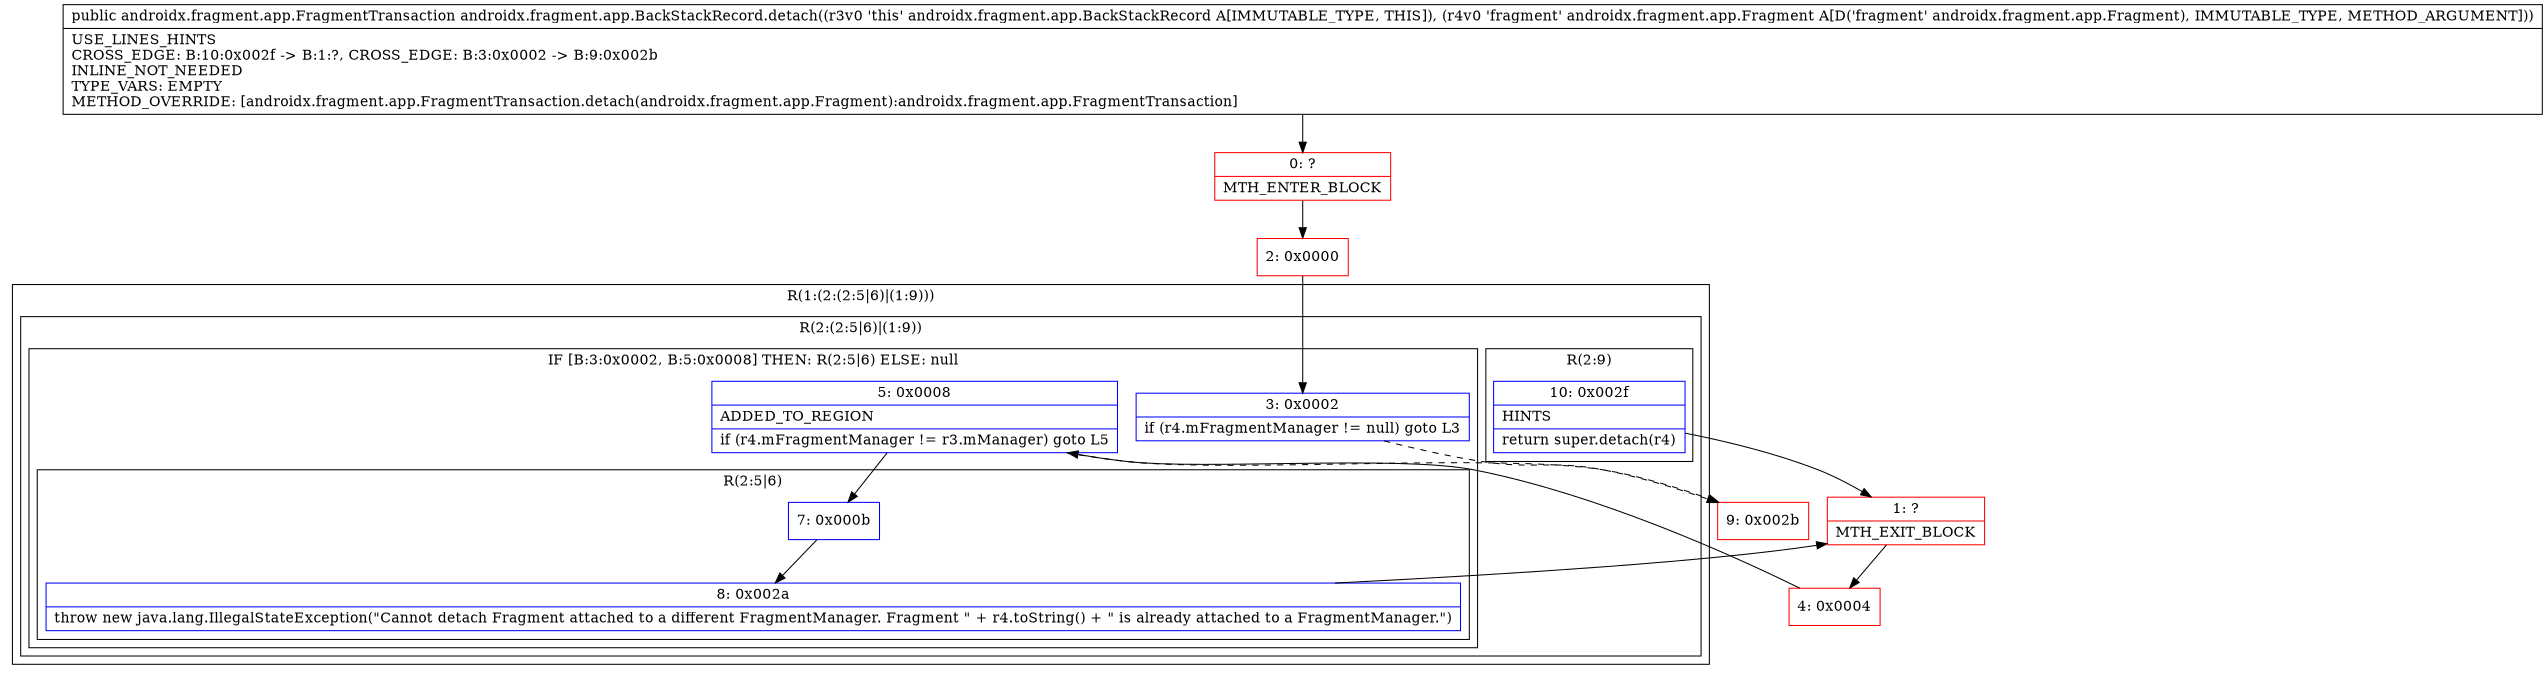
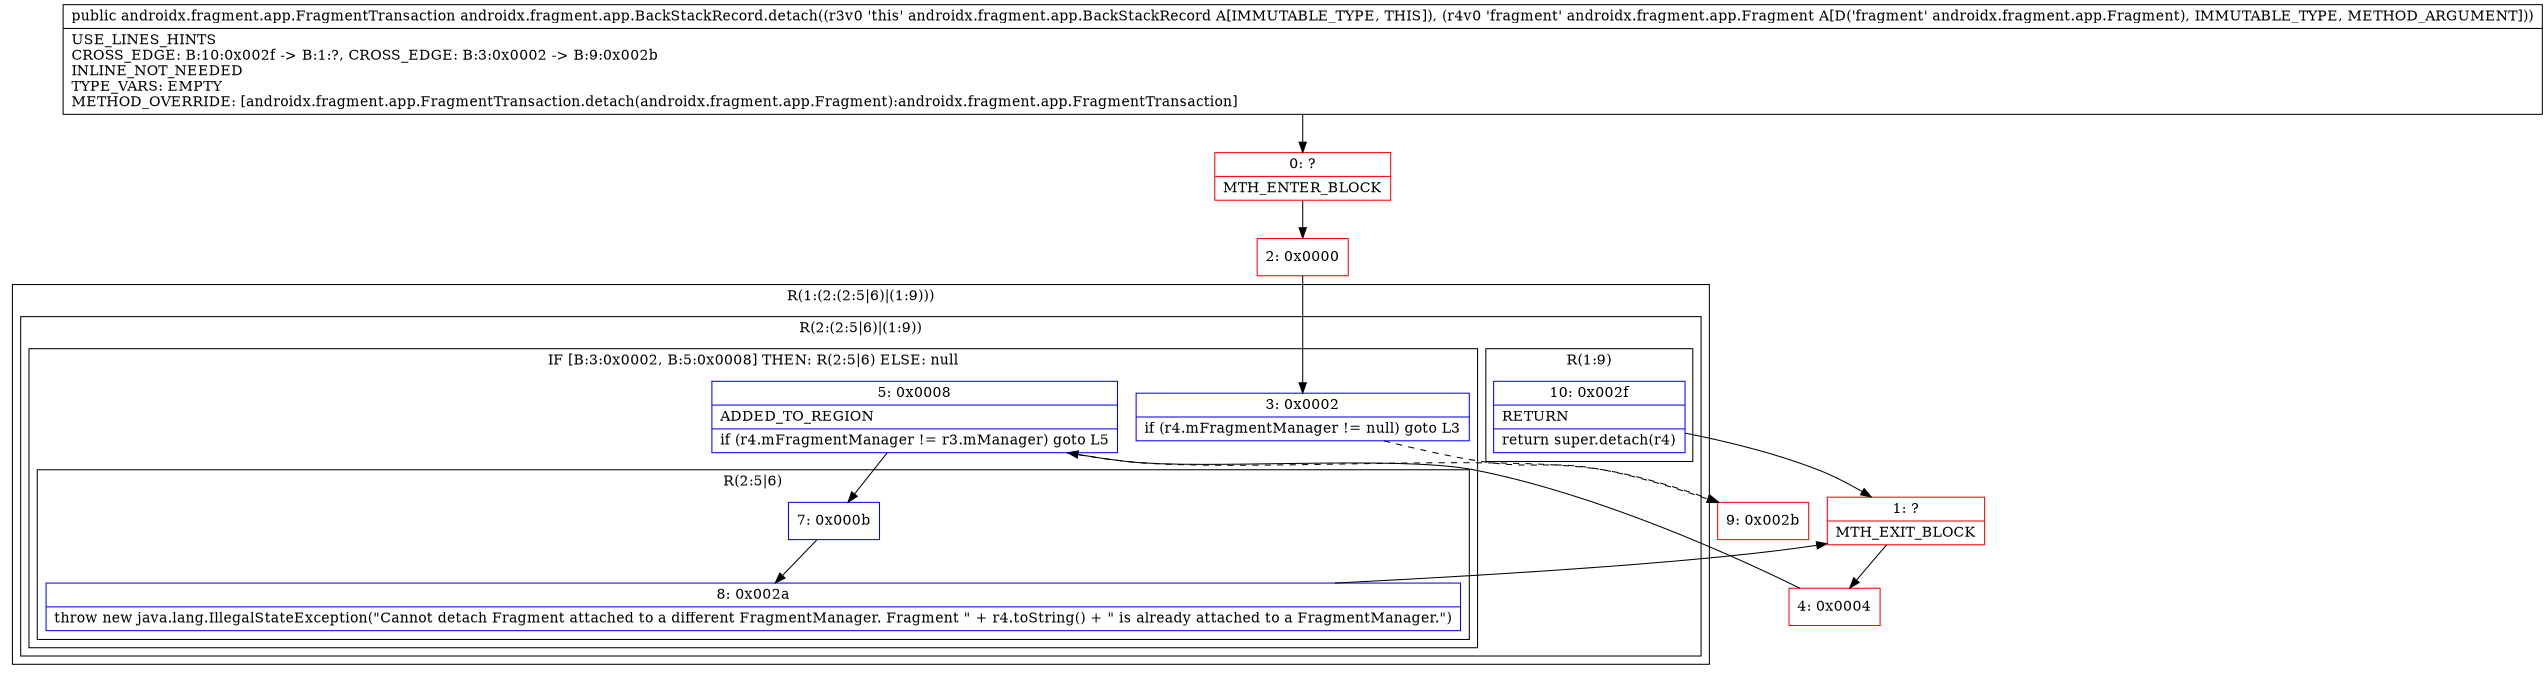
cluster "R(2:9)": label "R(2:9)" -> "R(1:9)"
node "10: 0x002f": text "HINTS" -> "RETURN"
